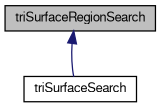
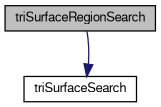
edge "triSurfaceSearch" -> "triSurfaceRegionSearch": reversed
